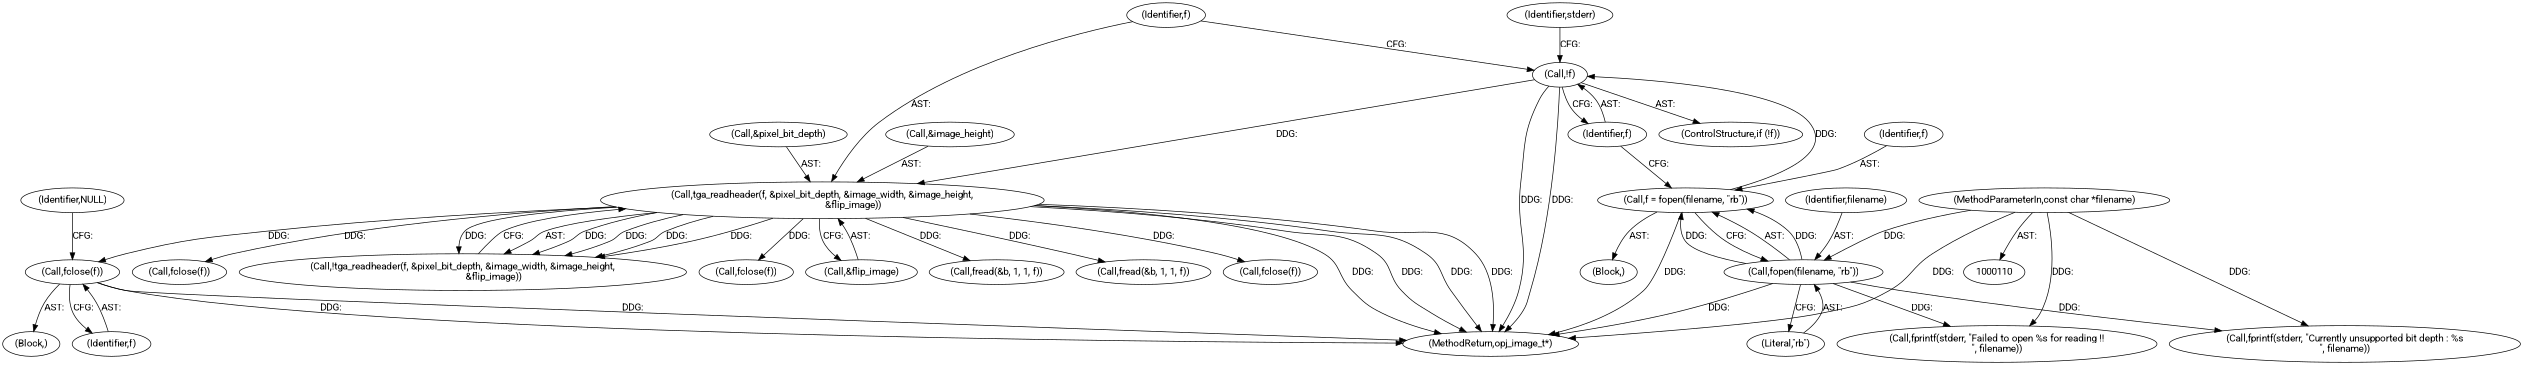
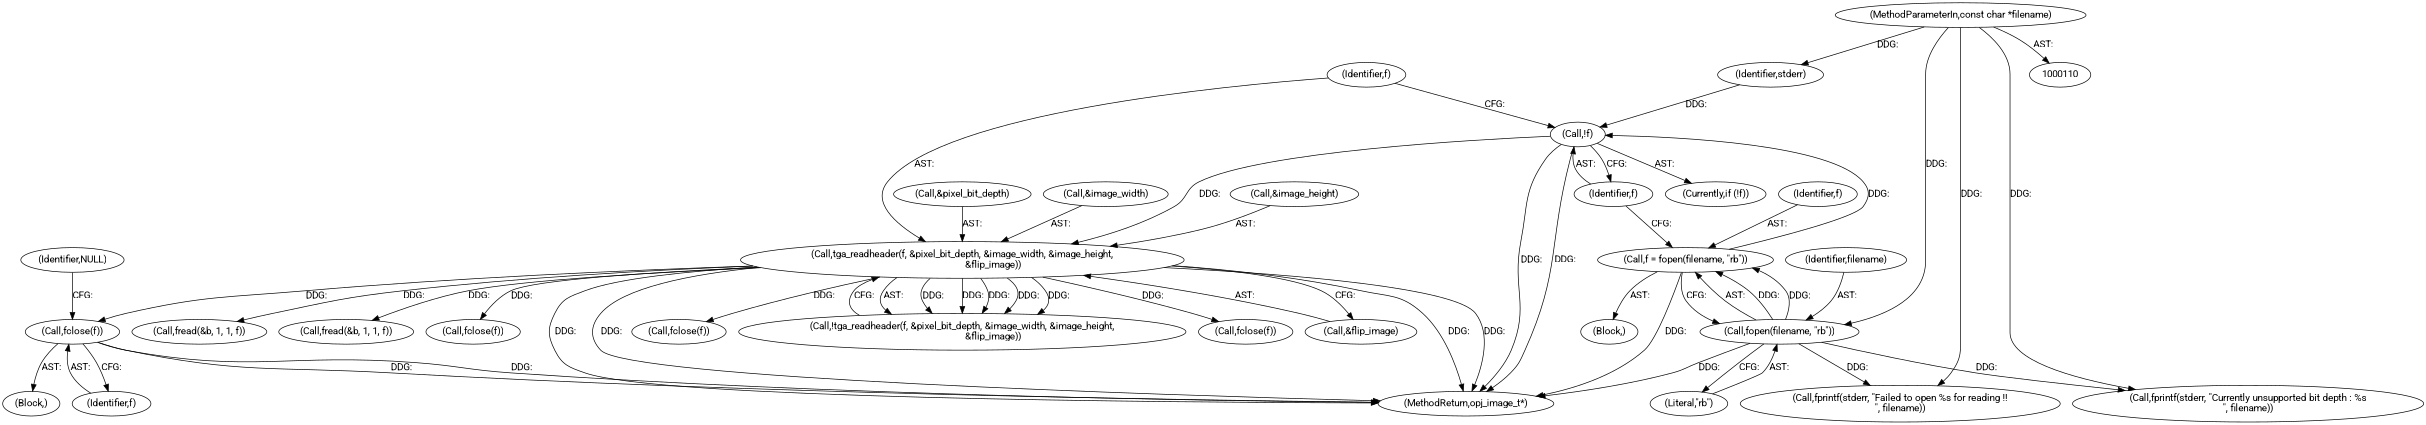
edge "(Identifier,stderr)" -> "(Call,!f)": label "CFG: " -> "DDG: "
node "(ControlStructure,if (!f))": label "(ControlStructure,if (!f))" -> "(Currently,if (!f))"
node "(Call,&image_width)": added
edge "(MethodParameterIn,const char *filename)" -> "(MethodReturn,opj_image_t*)": now "(MethodParameterIn,const char *filename)" -> "(Identifier,stderr)"
